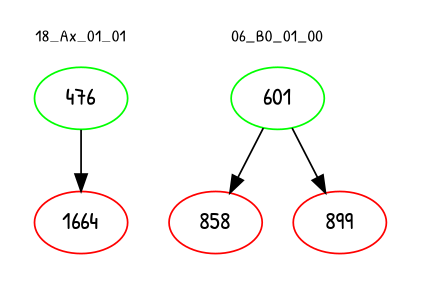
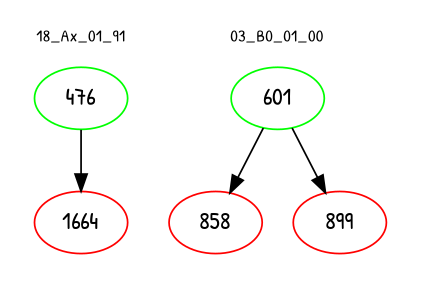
cluster "18_Ax_01_01": label "18_Ax_01_01" -> "18_Ax_01_91"
cluster "06_B0_01_00": label "06_B0_01_00" -> "03_B0_01_00"
